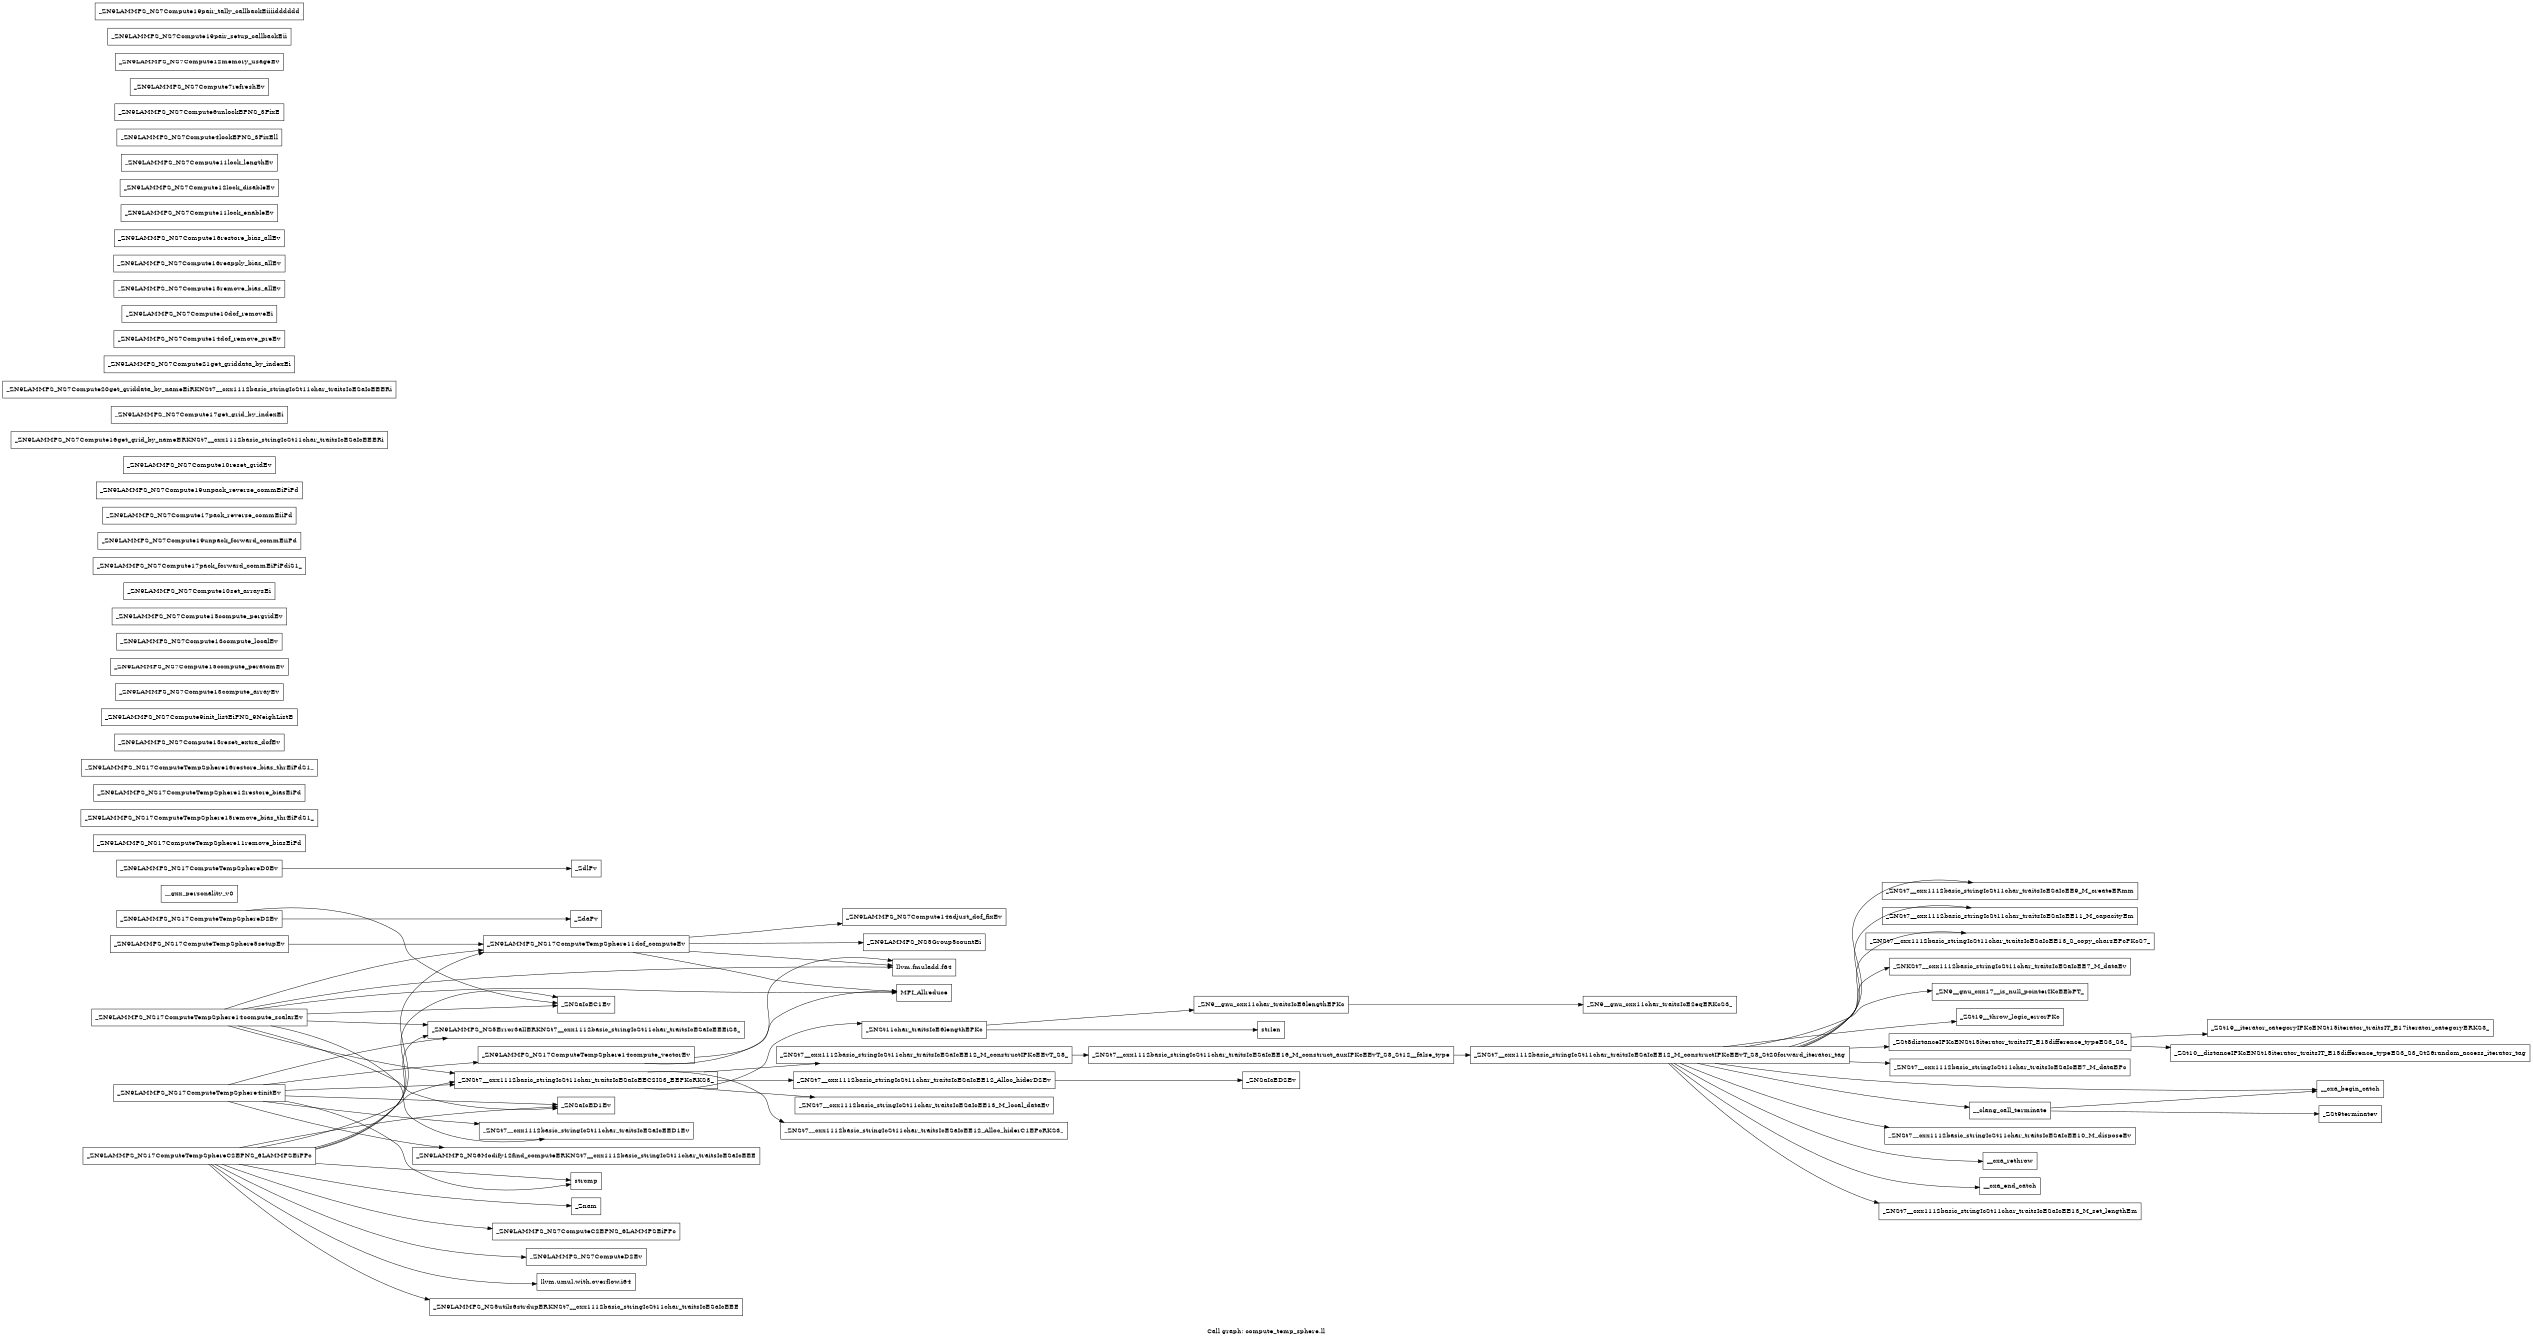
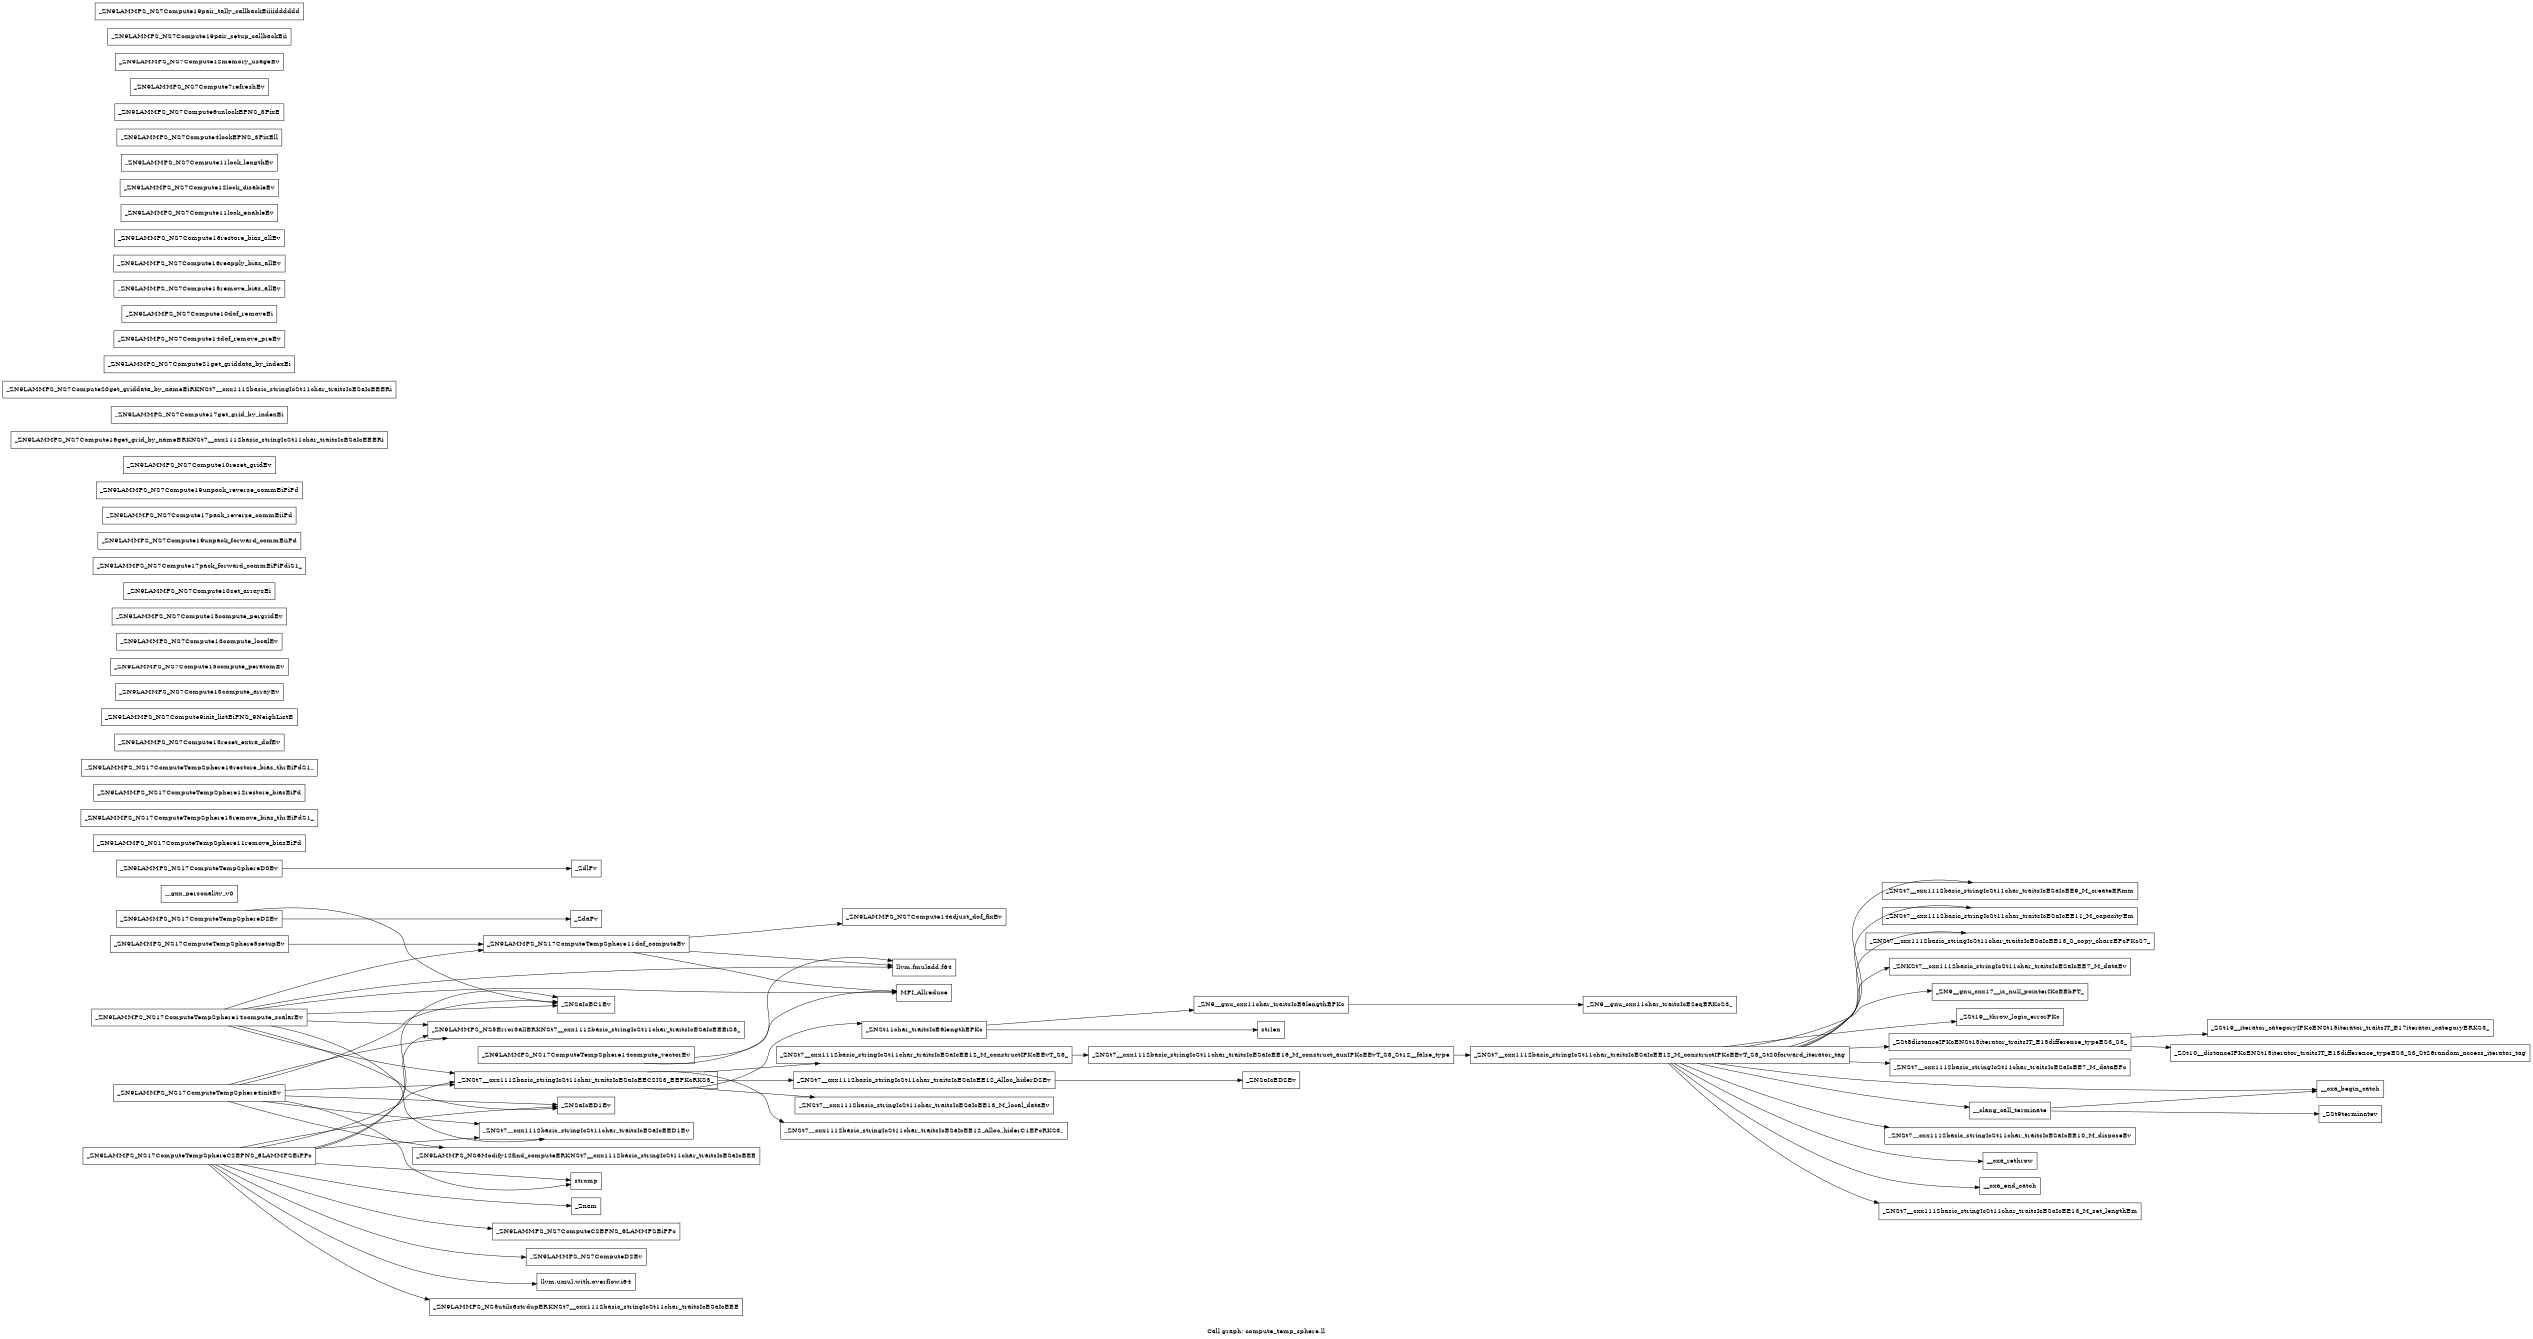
node "_ZN9LAMMPS_NS5Group5countEi": removed
edge "_ZN9LAMMPS_NS17ComputeTempSphereC2EPNS_6LAMMPSEiPPc" -> "_ZN9LAMMPS_NS17ComputeTempSphere11dof_computeEv": now "_ZN9LAMMPS_NS17ComputeTempSphereC2EPNS_6LAMMPSEiPPc" -> "_ZNSt7__cxx1112basic_stringIcSt11char_traitsIcESaIcEED1Ev"
edge "_ZN9LAMMPS_NS17ComputeTempSphere4initEv" -> "_ZN9LAMMPS_NS17ComputeTempSphere14compute_vectorEv": now "_ZN9LAMMPS_NS17ComputeTempSphere4initEv" -> "_ZNSaIcEC1Ev"
